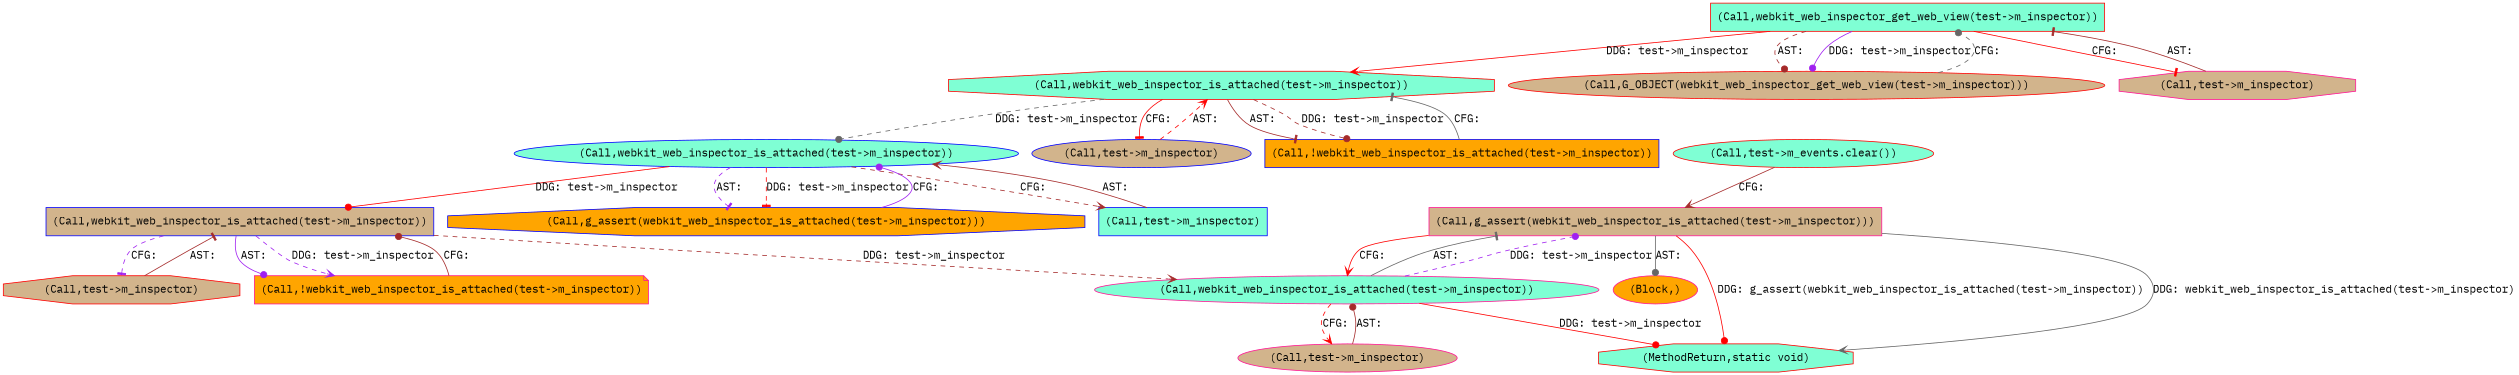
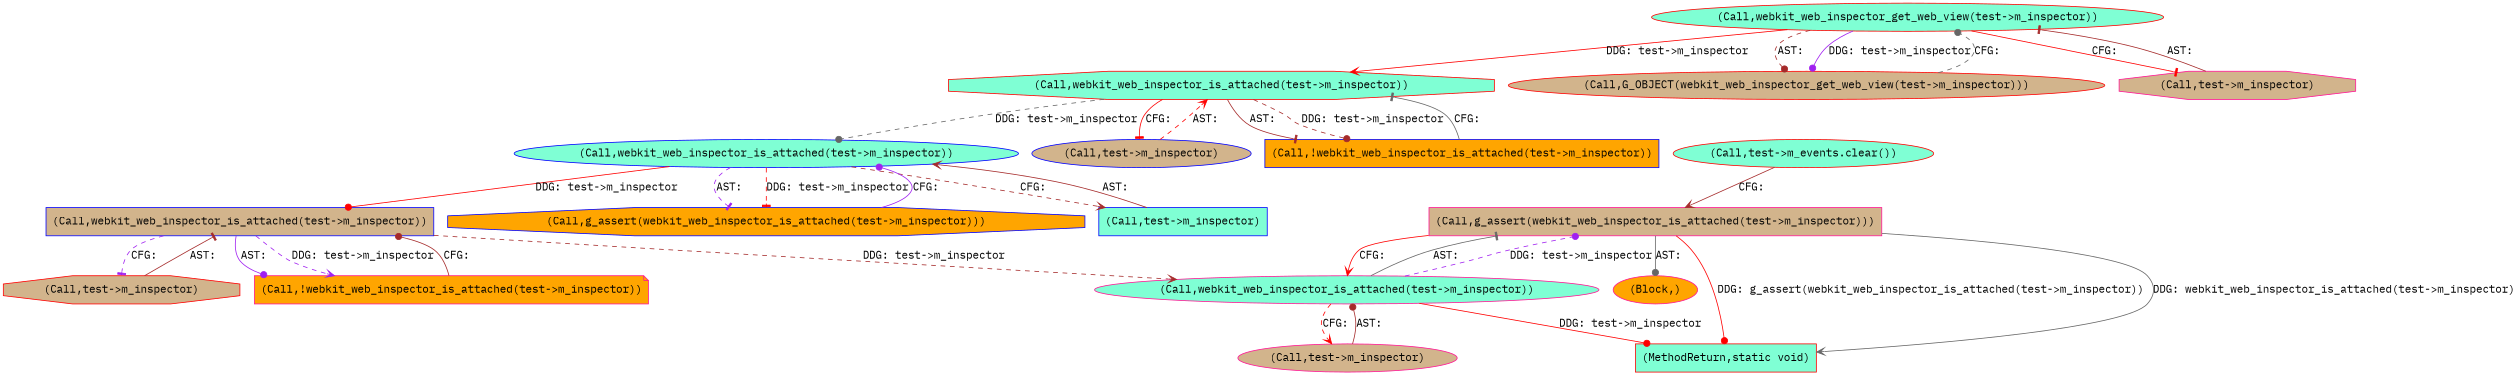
node "(Call,webkit_web_inspector_get_web_view(test->m_inspector))": shape box -> ellipse
node "(MethodReturn,static void)": shape octagon -> box
